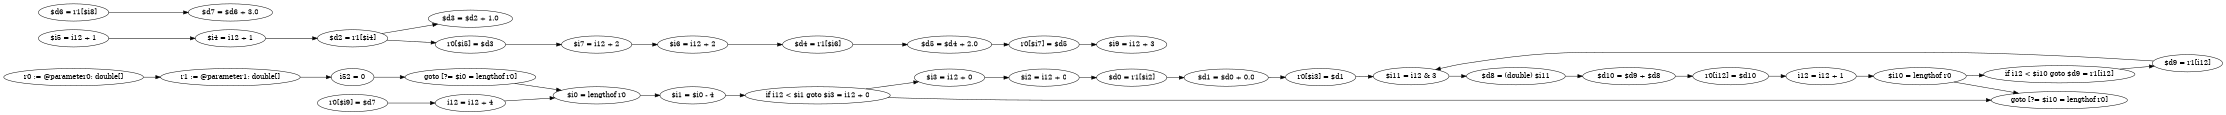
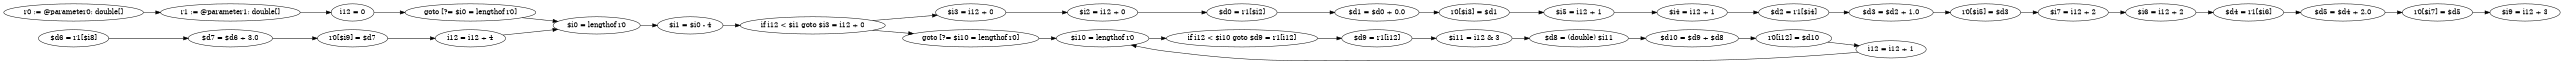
edge "$d7 = $d6 + 3.0" -> "r0[$i9] = $d7": added
edge "$d2 = r1[$i4]" -> "r0[$i5] = $d3": now "$d3 = $d2 + 1.0" -> "r0[$i5] = $d3"
node "i52 = 0": label "i52 = 0" -> "i12 = 0"
edge "r0[$i3] = $d1" -> "$i11 = i12 & 3": now "r0[$i3] = $d1" -> "$i5 = i12 + 1"
edge "$i10 = lengthof r0" -> "goto [?= $i10 = lengthof r0]": reversed
